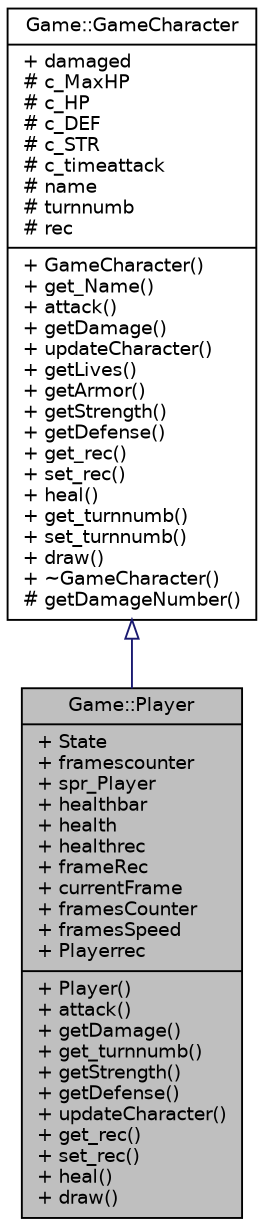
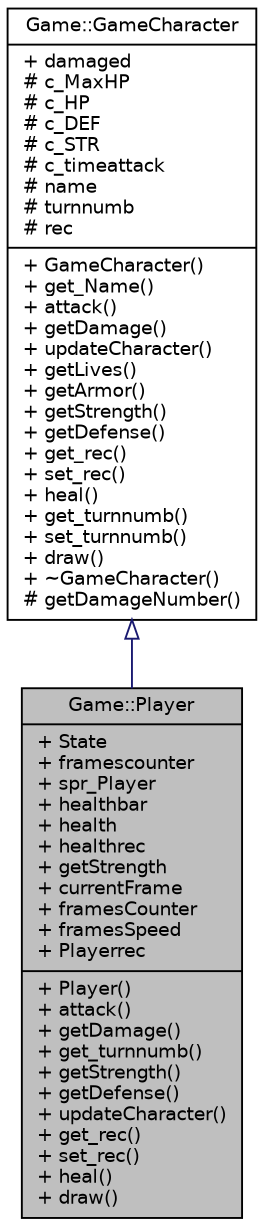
node "Game::Player": text "+ frameRec" -> "+ getStrength"
